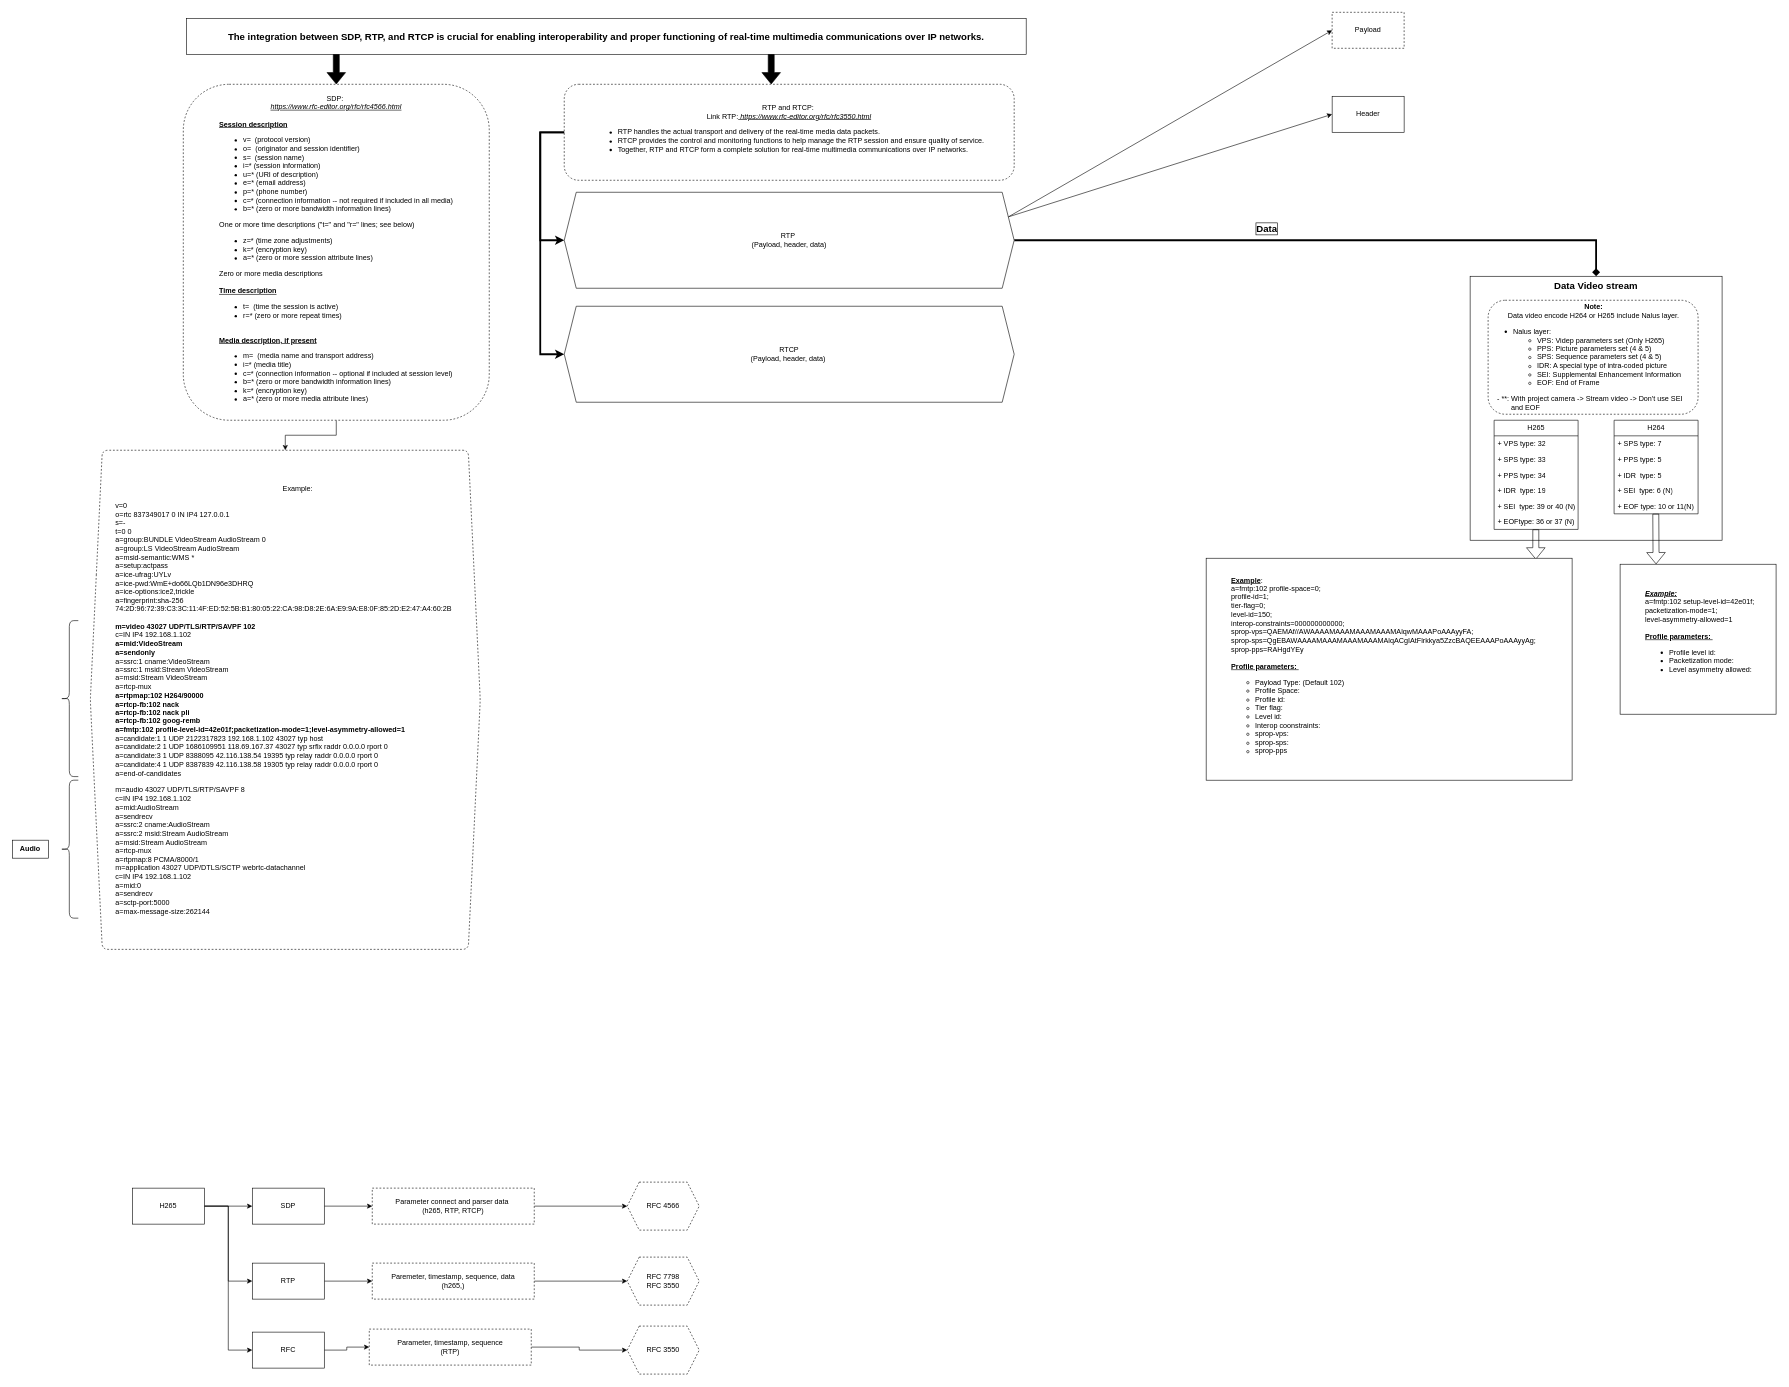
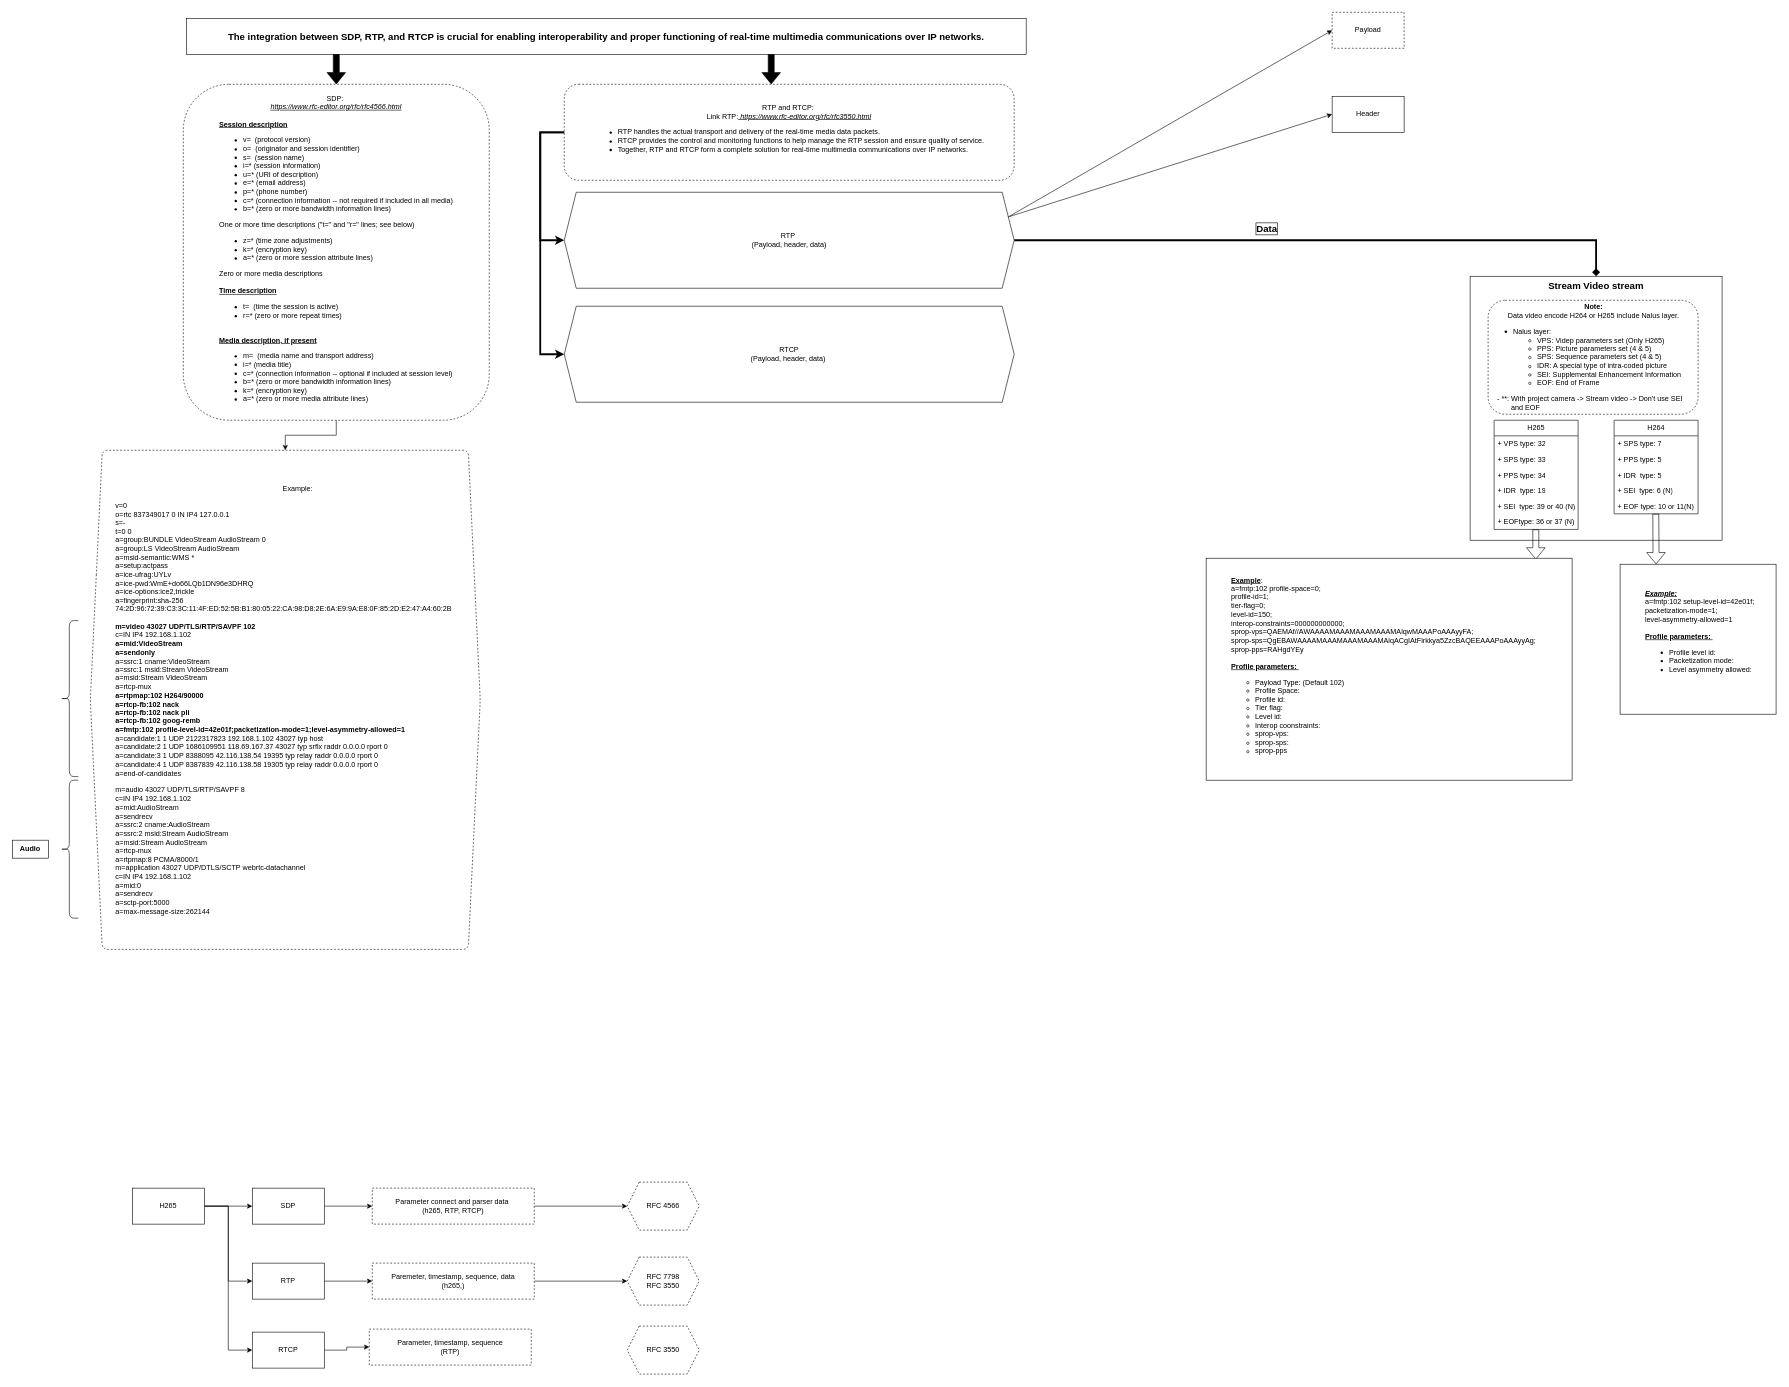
node "Data Video stream": label "Data Video stream" -> "Stream Video stream"
edge "Parameter, timestamp, sequence (RTP)" -> "RFC 3550": removed
node "RFC": label "RFC" -> "RTCP"
